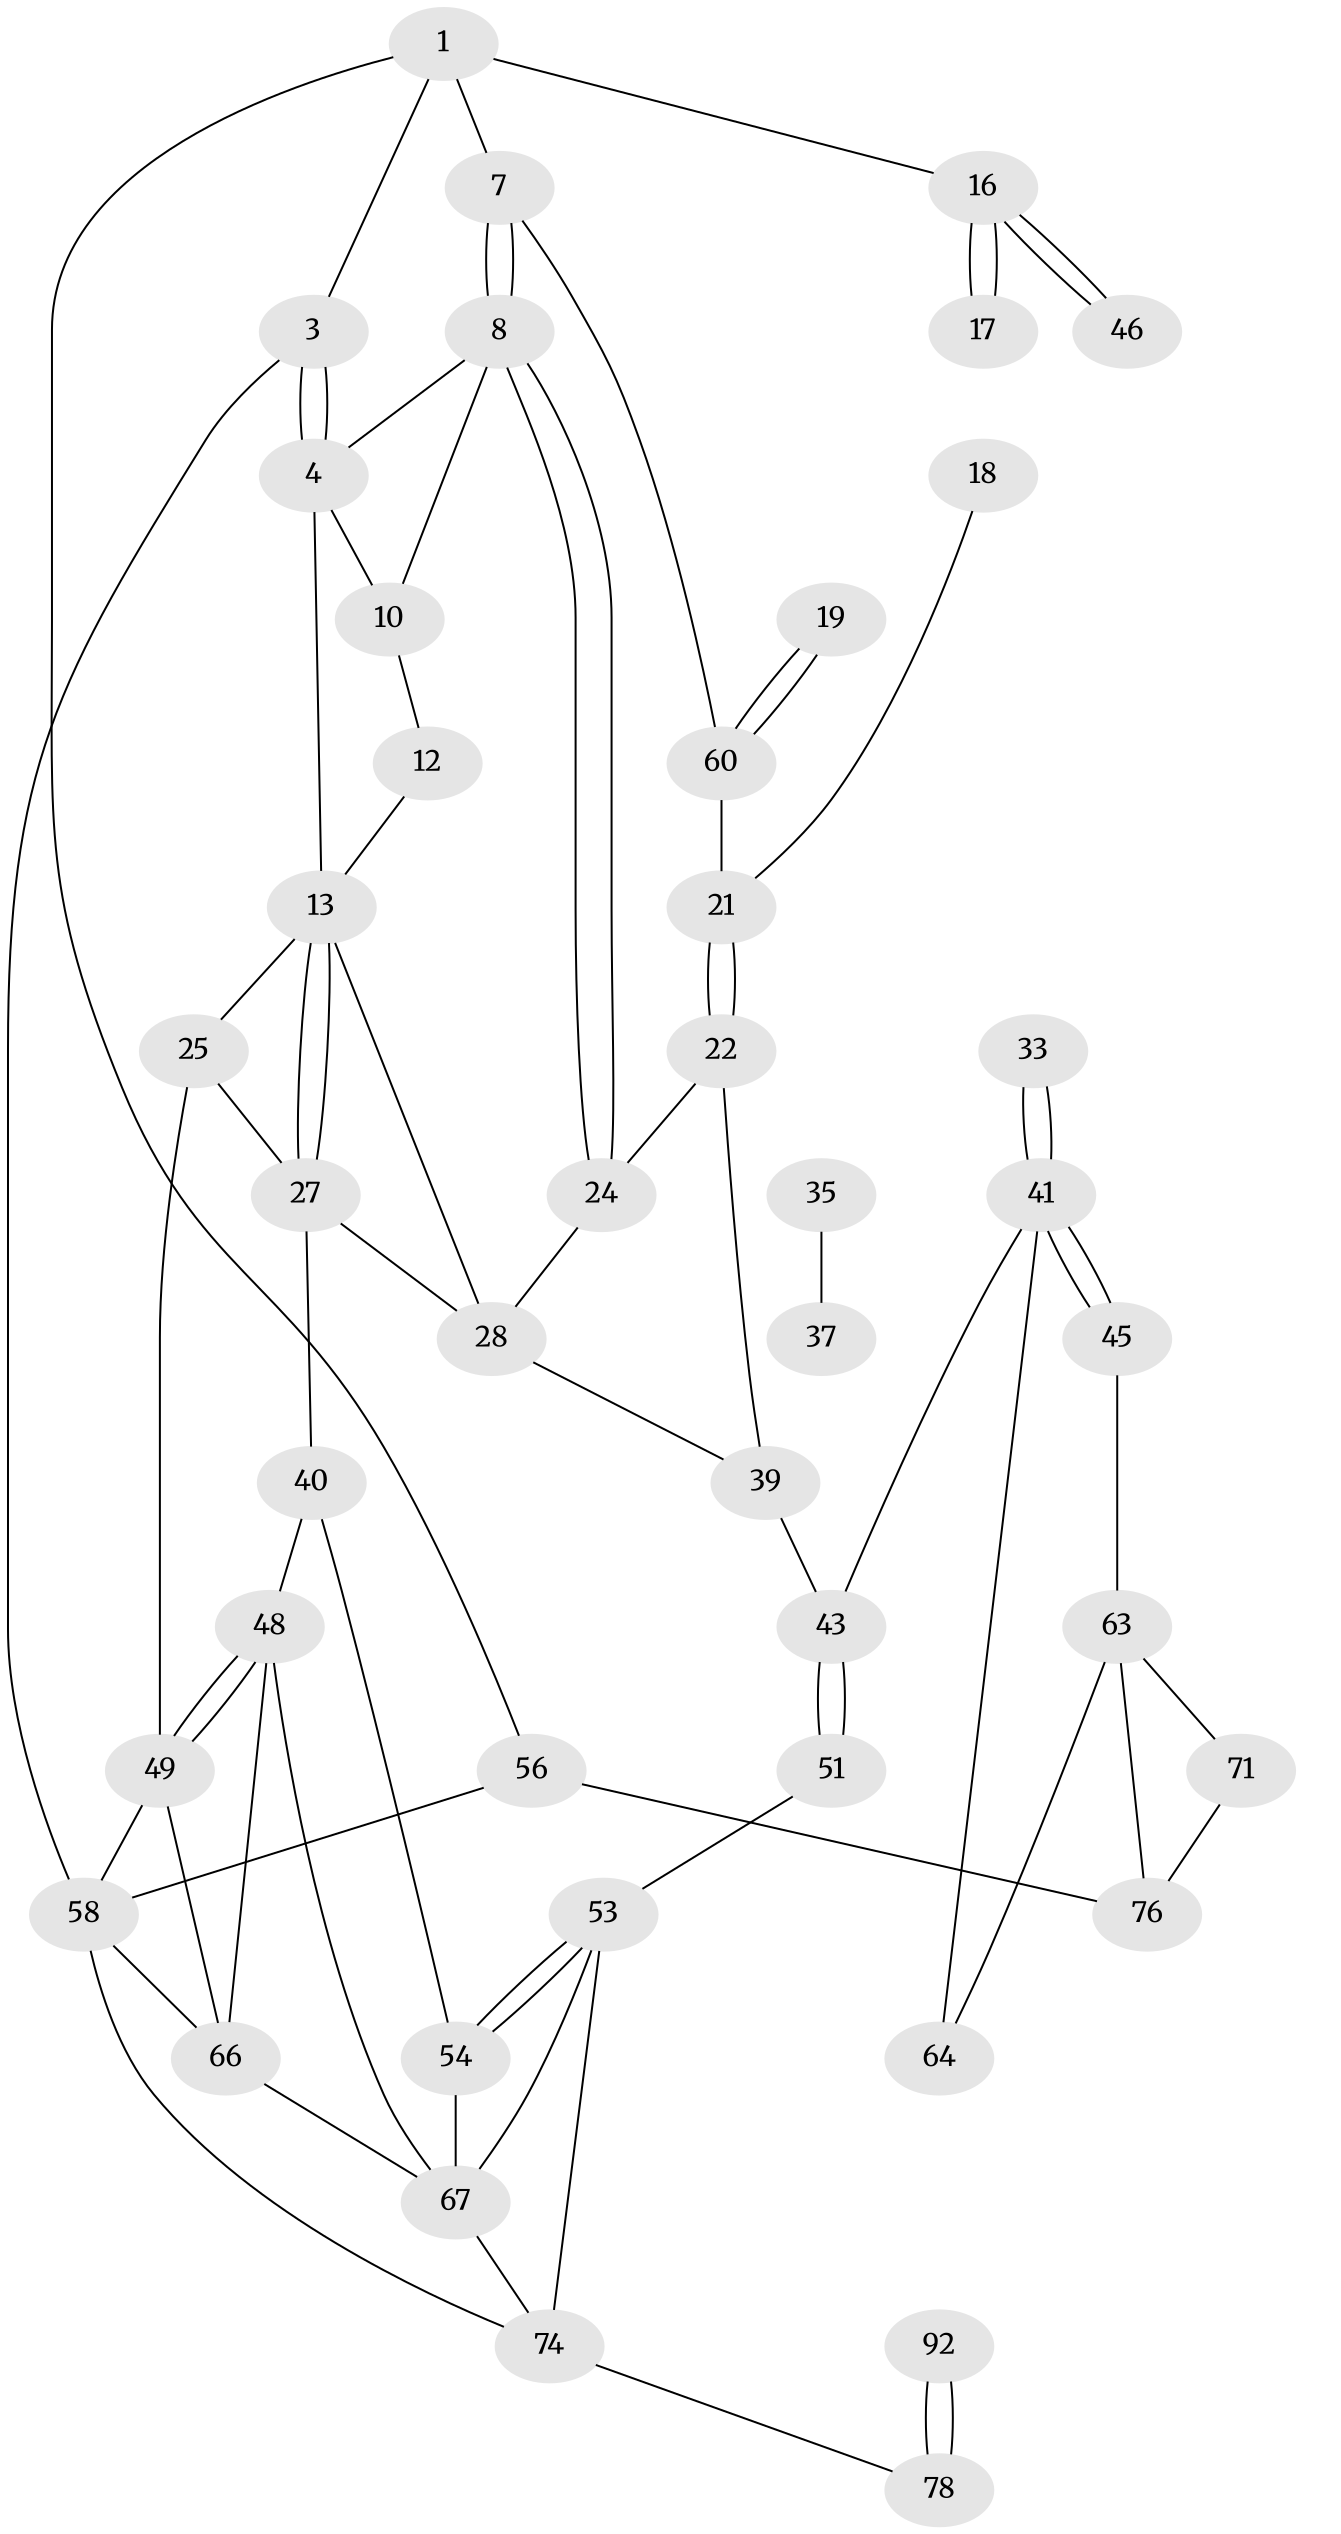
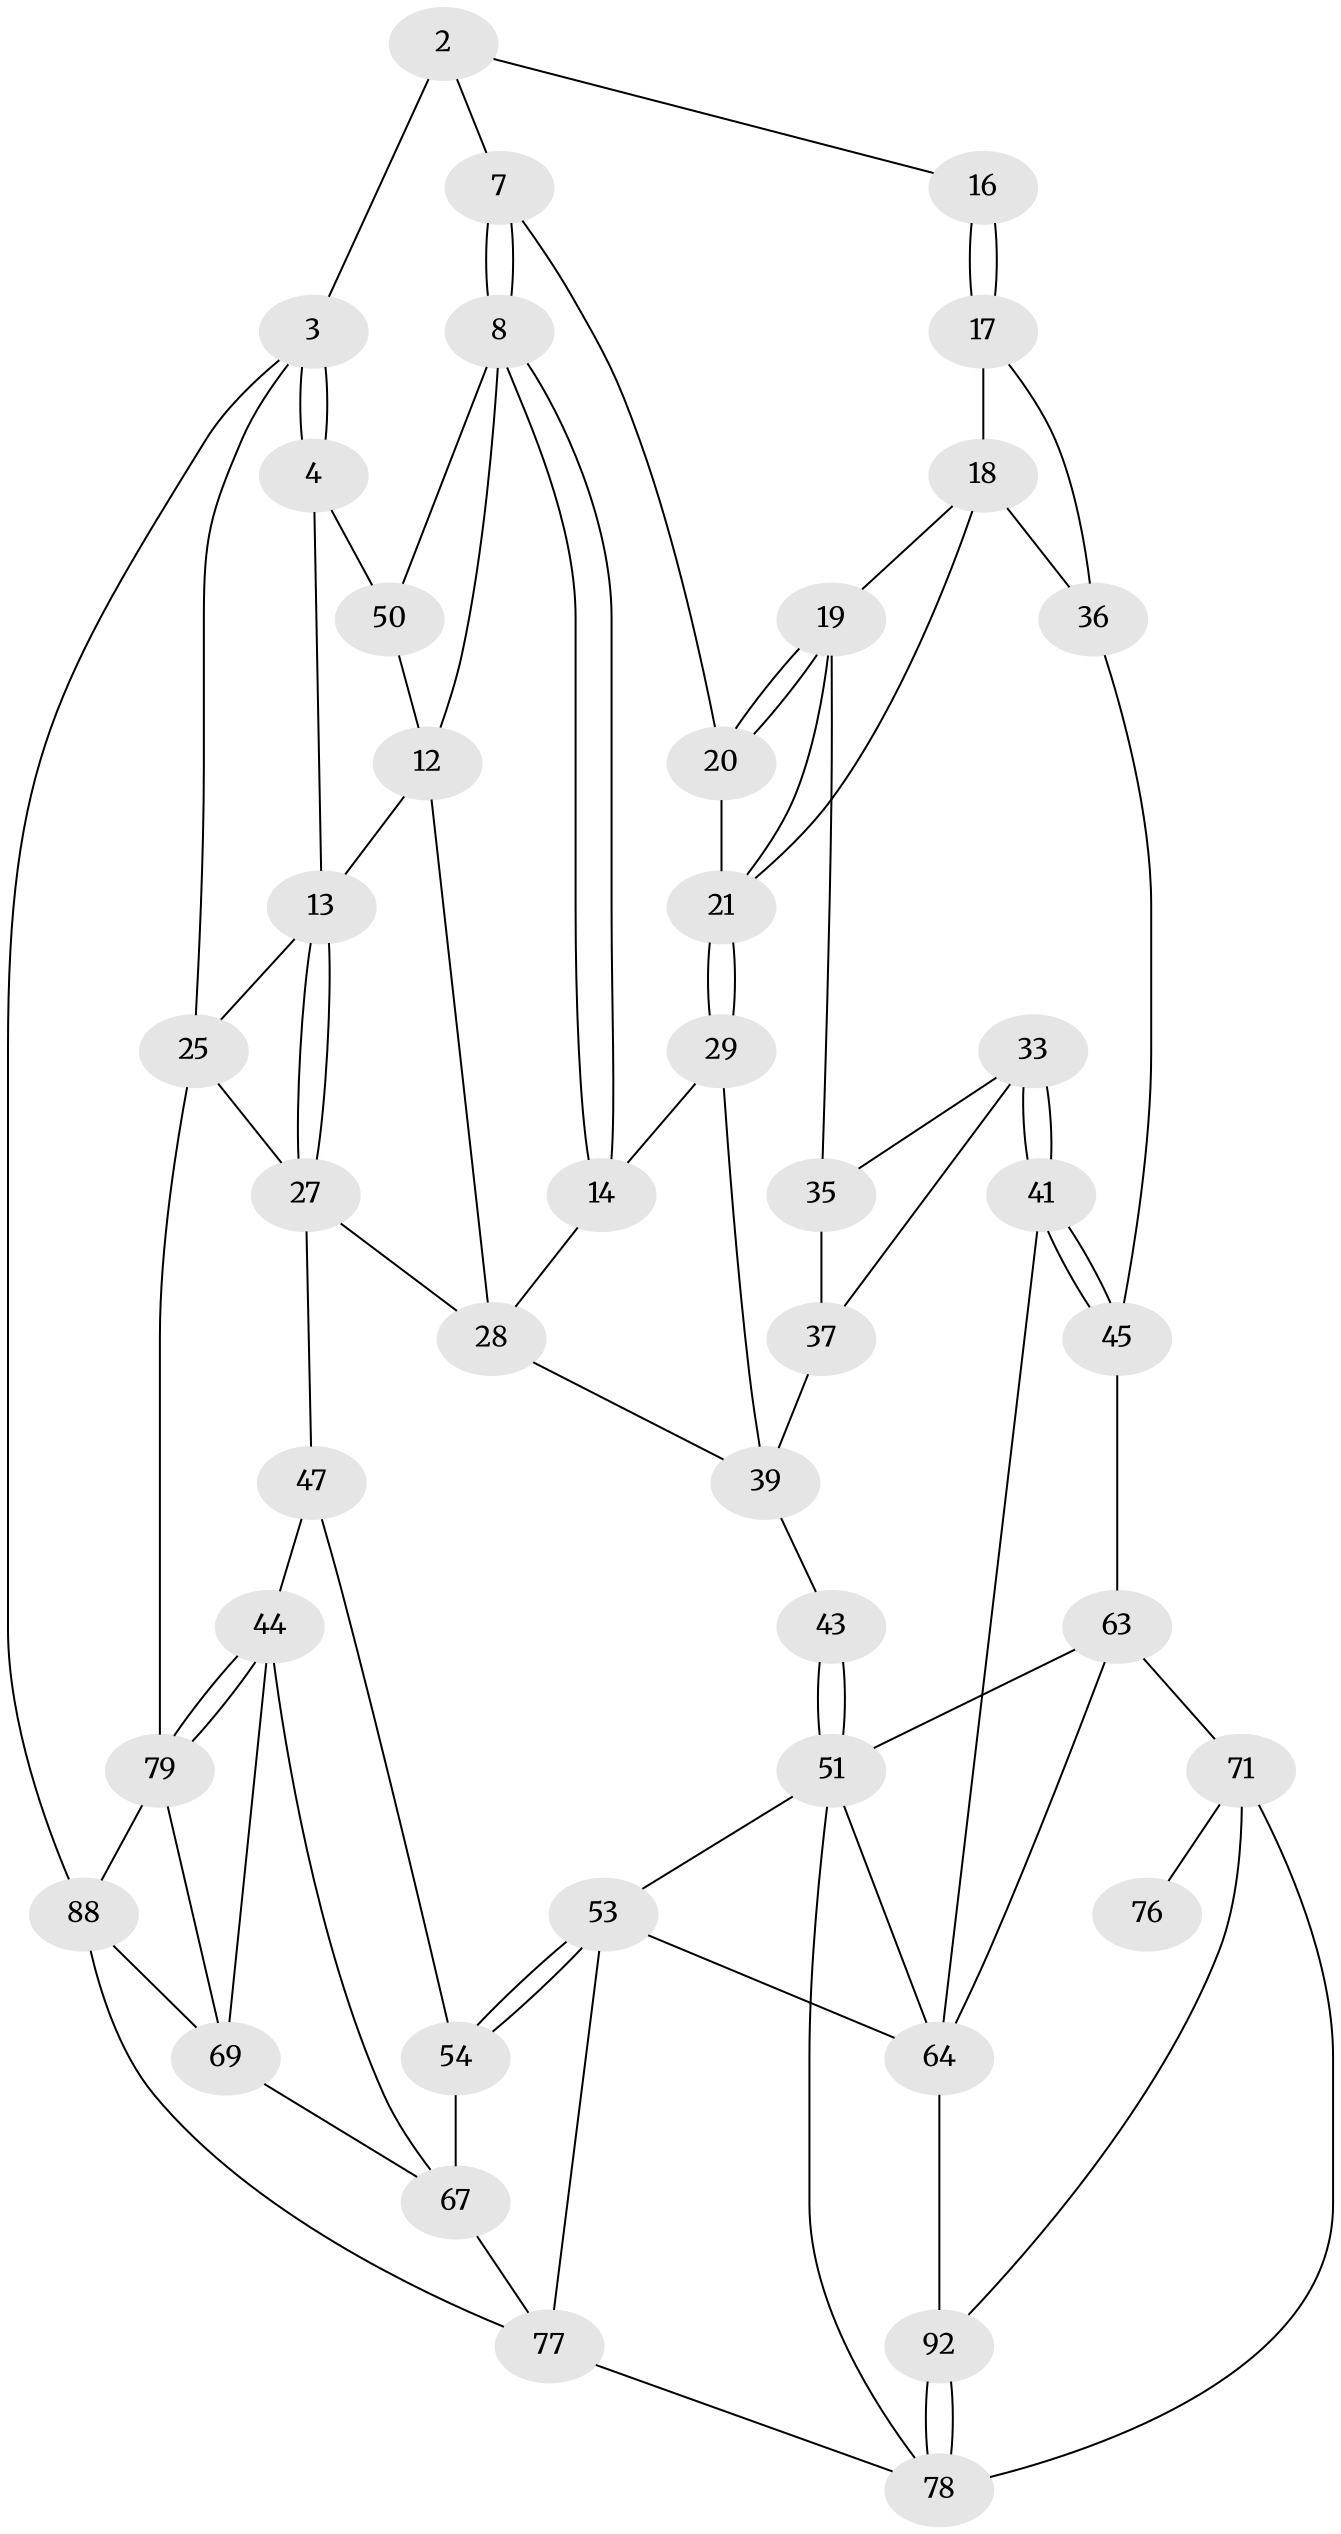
node "1": label "1" -> "2"
node "46": removed
edge "8" -- "4": now "8" -- "12"
edge "17" -- "18": added
edge "18" -- "19": added
node "10": label "10" -> "50"
node "36": added
edge "3" -- "25": added
node "60": label "60" -> "20"
edge "19" -- "21": added
edge "19" -- "35": added
node "22": label "22" -> "29"
edge "13" -- "28": now "12" -- "28"
edge "33" -- "35": added
node "24": label "24" -> "14"
edge "33" -- "37": added
edge "41" -- "43": removed
edge "37" -- "39": added
node "40": label "40" -> "47"
node "48": label "48" -> "44"
node "49": label "49" -> "79"
node "56": removed
edge "63" -- "76": now "63" -- "51"
edge "51" -- "64": added
node "58": label "58" -> "88"
node "66": label "66" -> "69"
edge "53" -- "67": now "53" -- "64"
edge "71" -- "92": added
edge "51" -- "78": added
edge "64" -- "92": added
edge "71" -- "78": added
node "74": label "74" -> "77"
